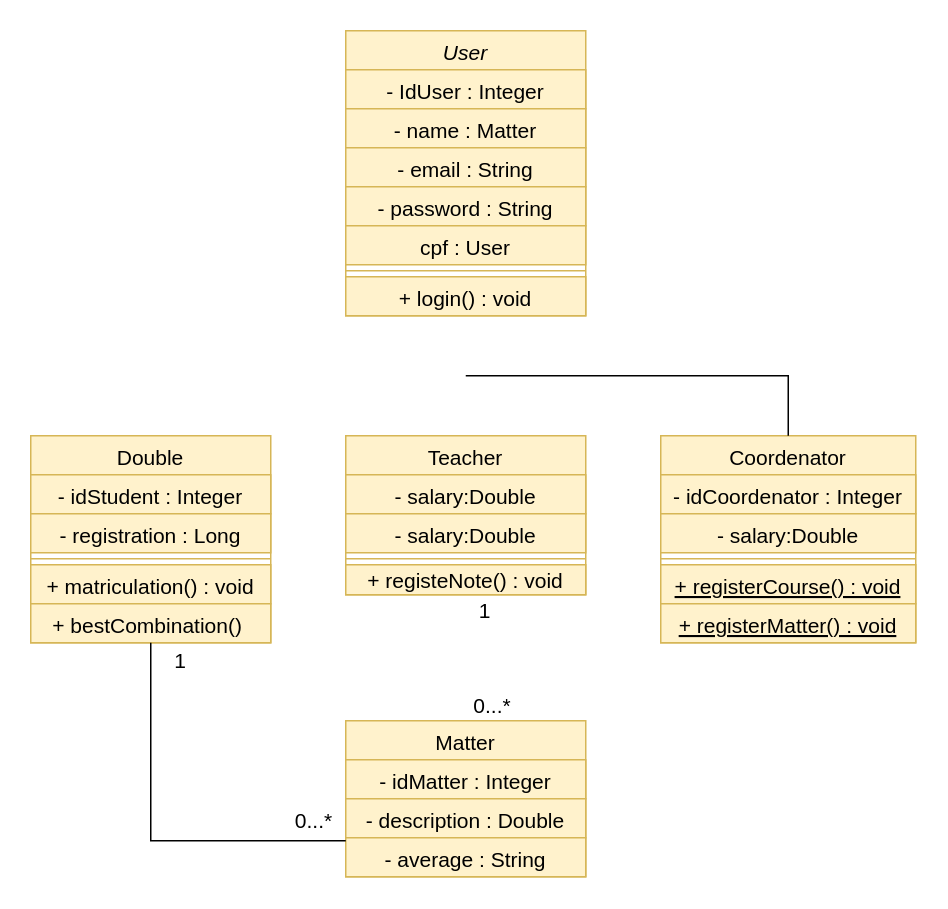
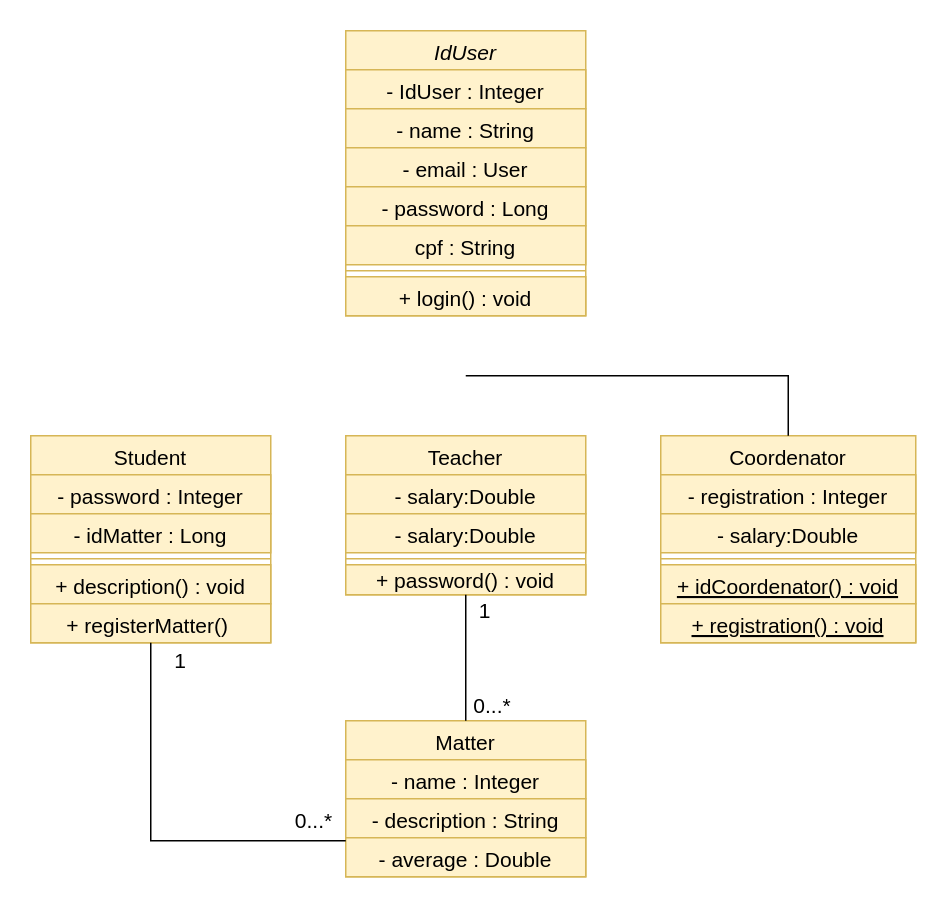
node "User": label "User" -> "IdUser"
node "- name : Matter": label "- name : Matter" -> "- name : String"
node "- email : String": label "- email : String" -> "- email : User"
node "- password : String": label "- password : String" -> "- password : Long"
node "cpf : User": label "cpf : User" -> "cpf : String"
node "Double": label "Double" -> "Student"
node "- idStudent : Integer": label "- idStudent : Integer" -> "- password : Integer"
node "- idCoordenator : Integer": label "- idCoordenator : Integer" -> "- registration : Integer"
node "- registration : Long": label "- registration : Long" -> "- idMatter : Long"
node "+ registeNote() : void": label "+ registeNote() : void" -> "+ password() : void"
node "+ matriculation() : void": label "+ matriculation() : void" -> "+ description() : void"
node "+ registerCourse() : void": label "+ registerCourse() : void" -> "+ idCoordenator() : void"
node "+ bestCombination()": label "+ bestCombination()" -> "+ registerMatter()"
node "+ registerMatter() : void": label "+ registerMatter() : void" -> "+ registration() : void"
edge "Teacher" -- "Matter": added
node "- idMatter : Integer": label "- idMatter : Integer" -> "- name : Integer"
node "- description : Double": label "- description : Double" -> "- description : String"
node "- average : String": label "- average : String" -> "- average : Double"
